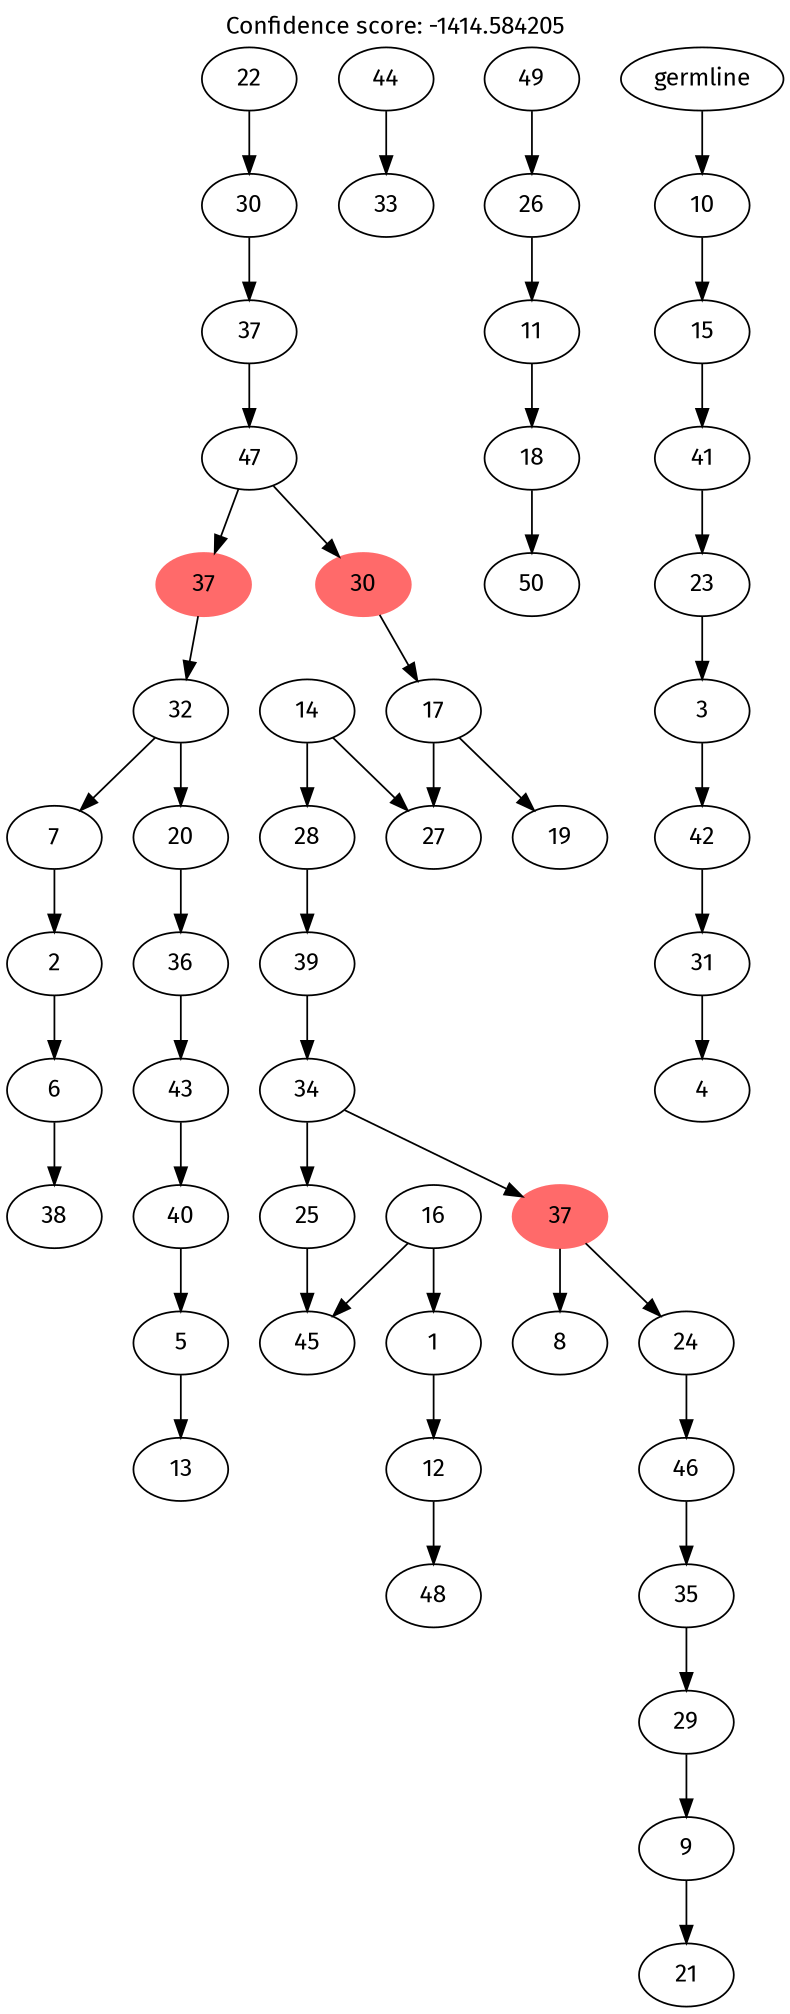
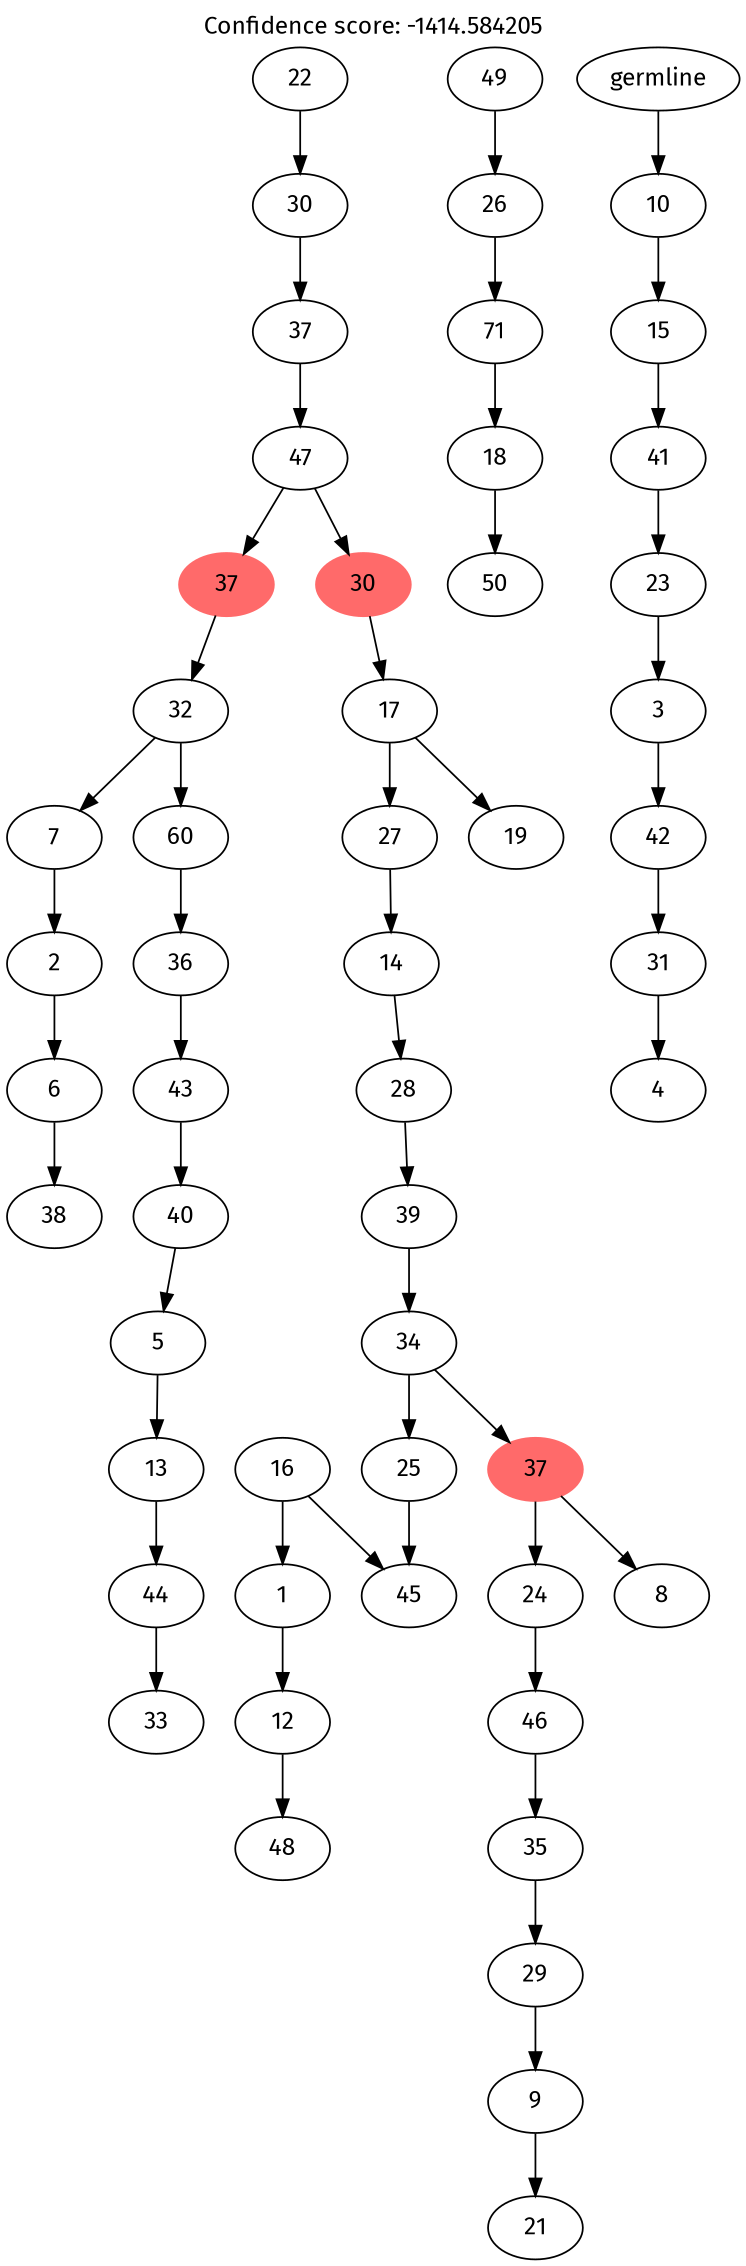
node "11": label "11" -> "71"
edge "14" -> "27": reversed
node "20": label "20" -> "60"
edge "13" -> "44": added
